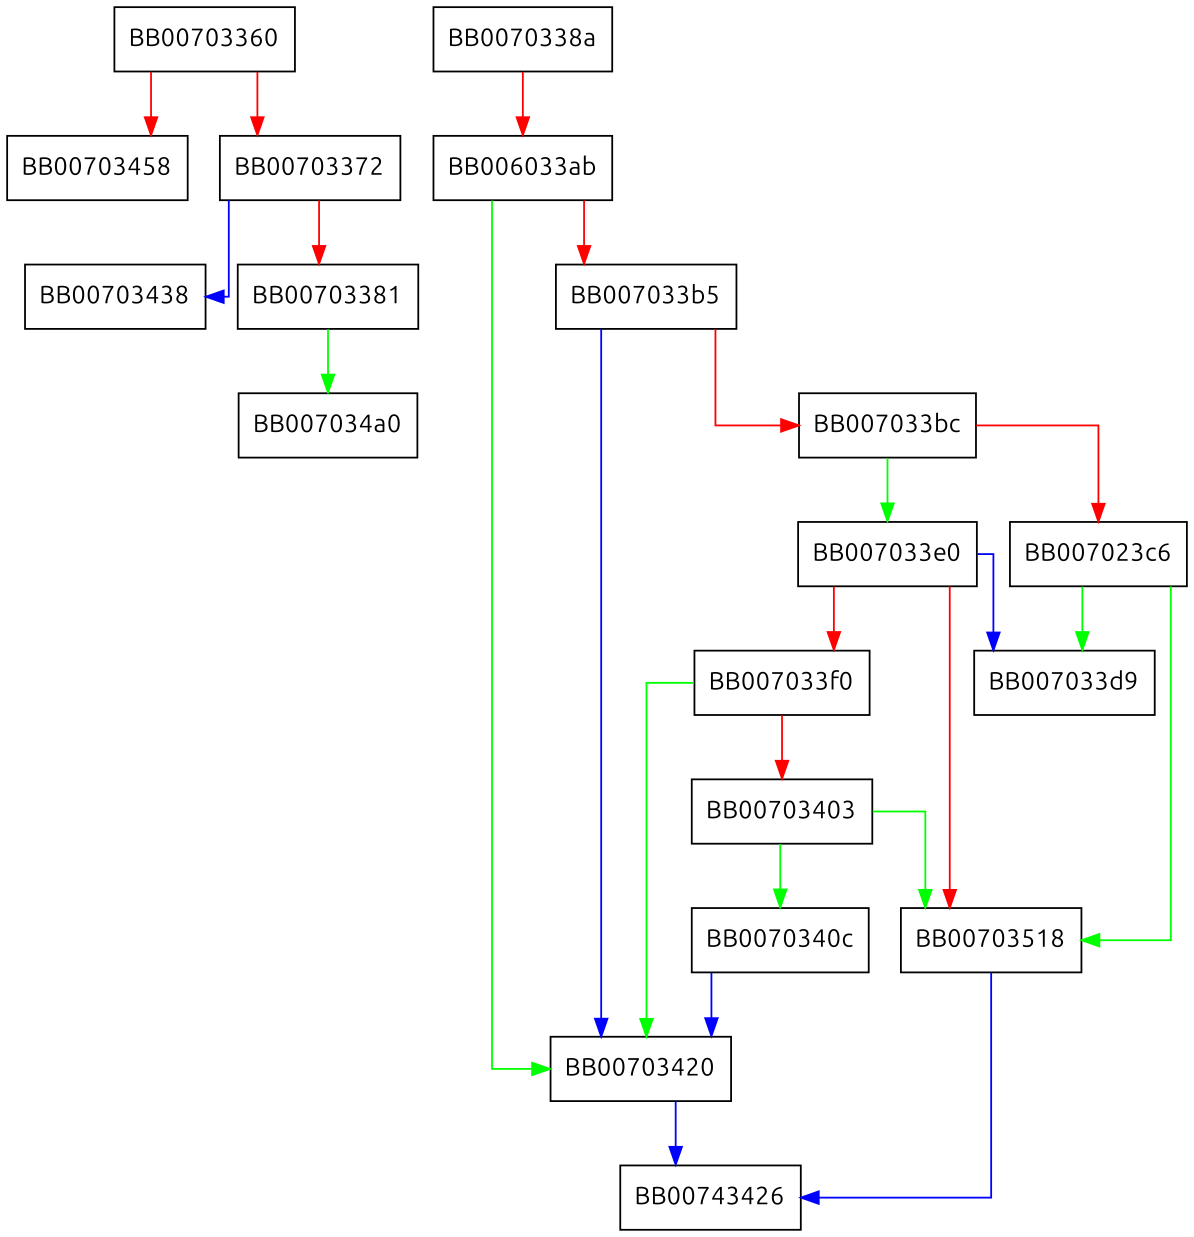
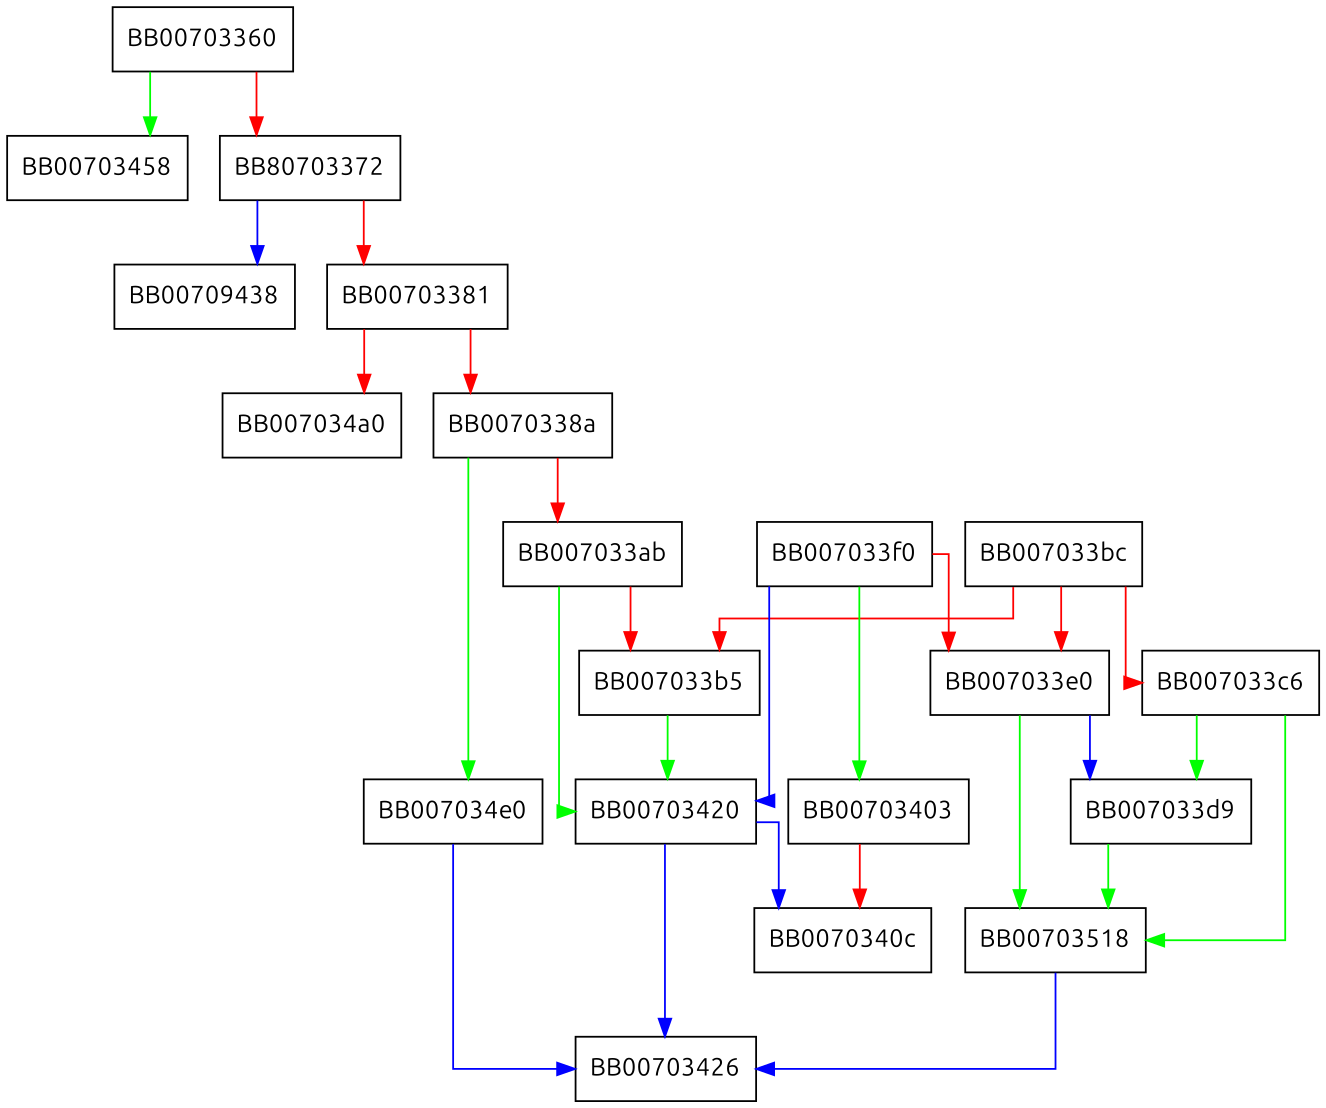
edge "BB00703360" -> "BB00703458": color red -> green
node "BB00703372": label "BB00703372" -> "BB80703372"
node "BB006033ab": label "BB006033ab" -> "BB007033ab"
node "BB00703438": label "BB00703438" -> "BB00709438"
edge "BB00703381" -> "BB007034a0": color green -> red
edge "BB00703381" -> "BB0070338a": added
edge "BB007033b5" -> "BB007033bc": reversed
edge "BB007033bc" -> "BB007033e0": color green -> red
node "BB007023c6": label "BB007023c6" -> "BB007033c6"
edge "BB007033e0" -> "BB007033f0": reversed
edge "BB007033b5" -> "BB00703420": color blue -> green
edge "BB007033f0" -> "BB00703403": color red -> green
edge "BB007033e0" -> "BB00703518": color red -> green
node "BB007034e0": added
edge "BB00703403" -> "BB00703518": now "BB007033d9" -> "BB00703518"
edge "BB007033f0" -> "BB00703420": color green -> blue
edge "BB00703403" -> "BB0070340c": color green -> red
edge "BB0070340c" -> "BB00703420": reversed
node "BB00743426": label "BB00743426" -> "BB00703426"
